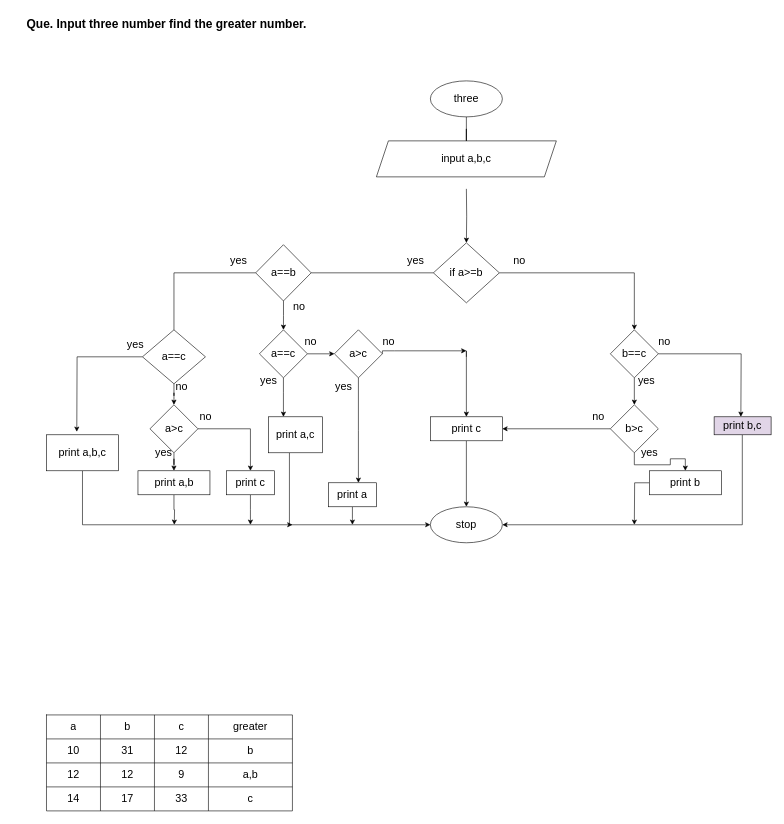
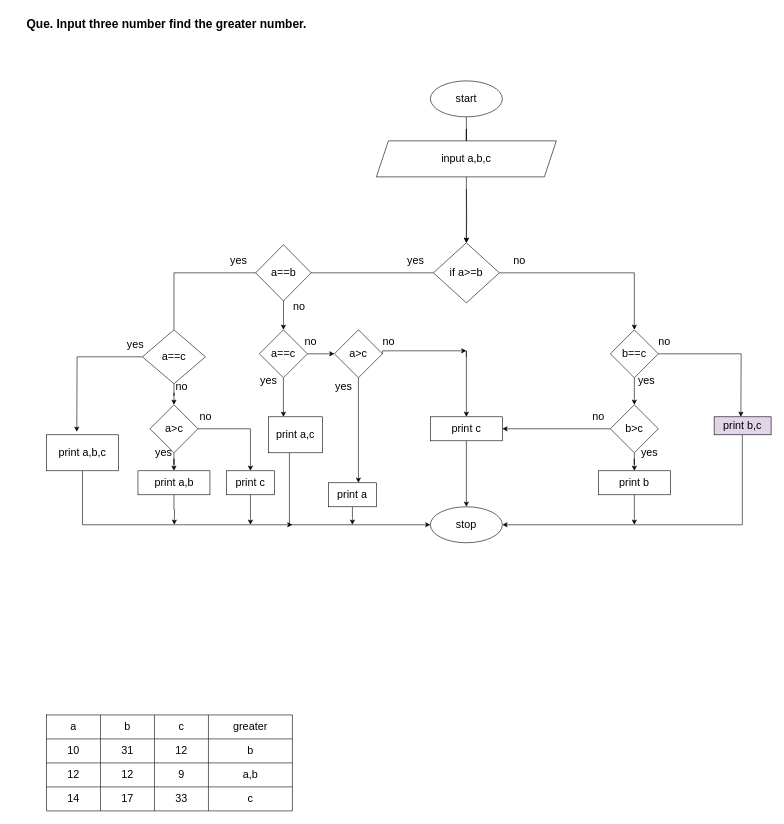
node "three": label "three" -> "start"
edge "input a,b,c" -> "if a>=b": added
node "print b": moved (686, 483) -> (635, 483)
